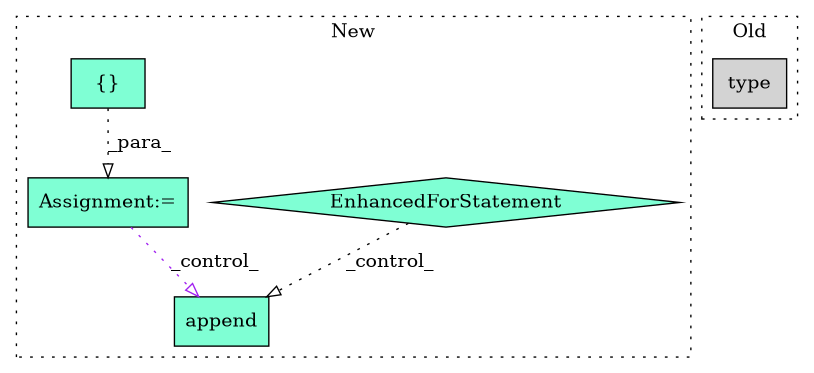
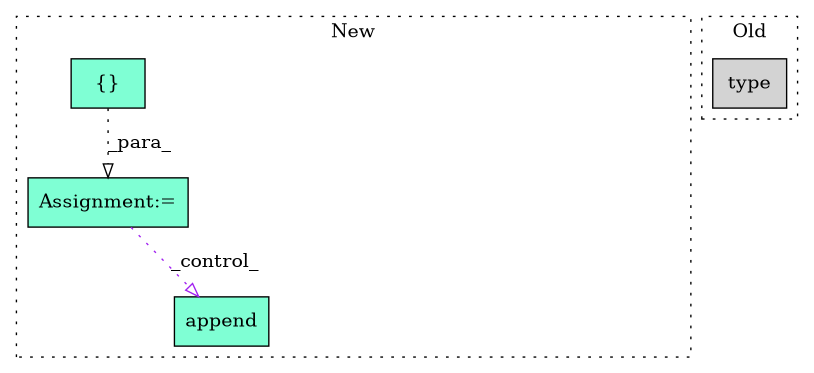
node "EnhancedForStatement": removed
